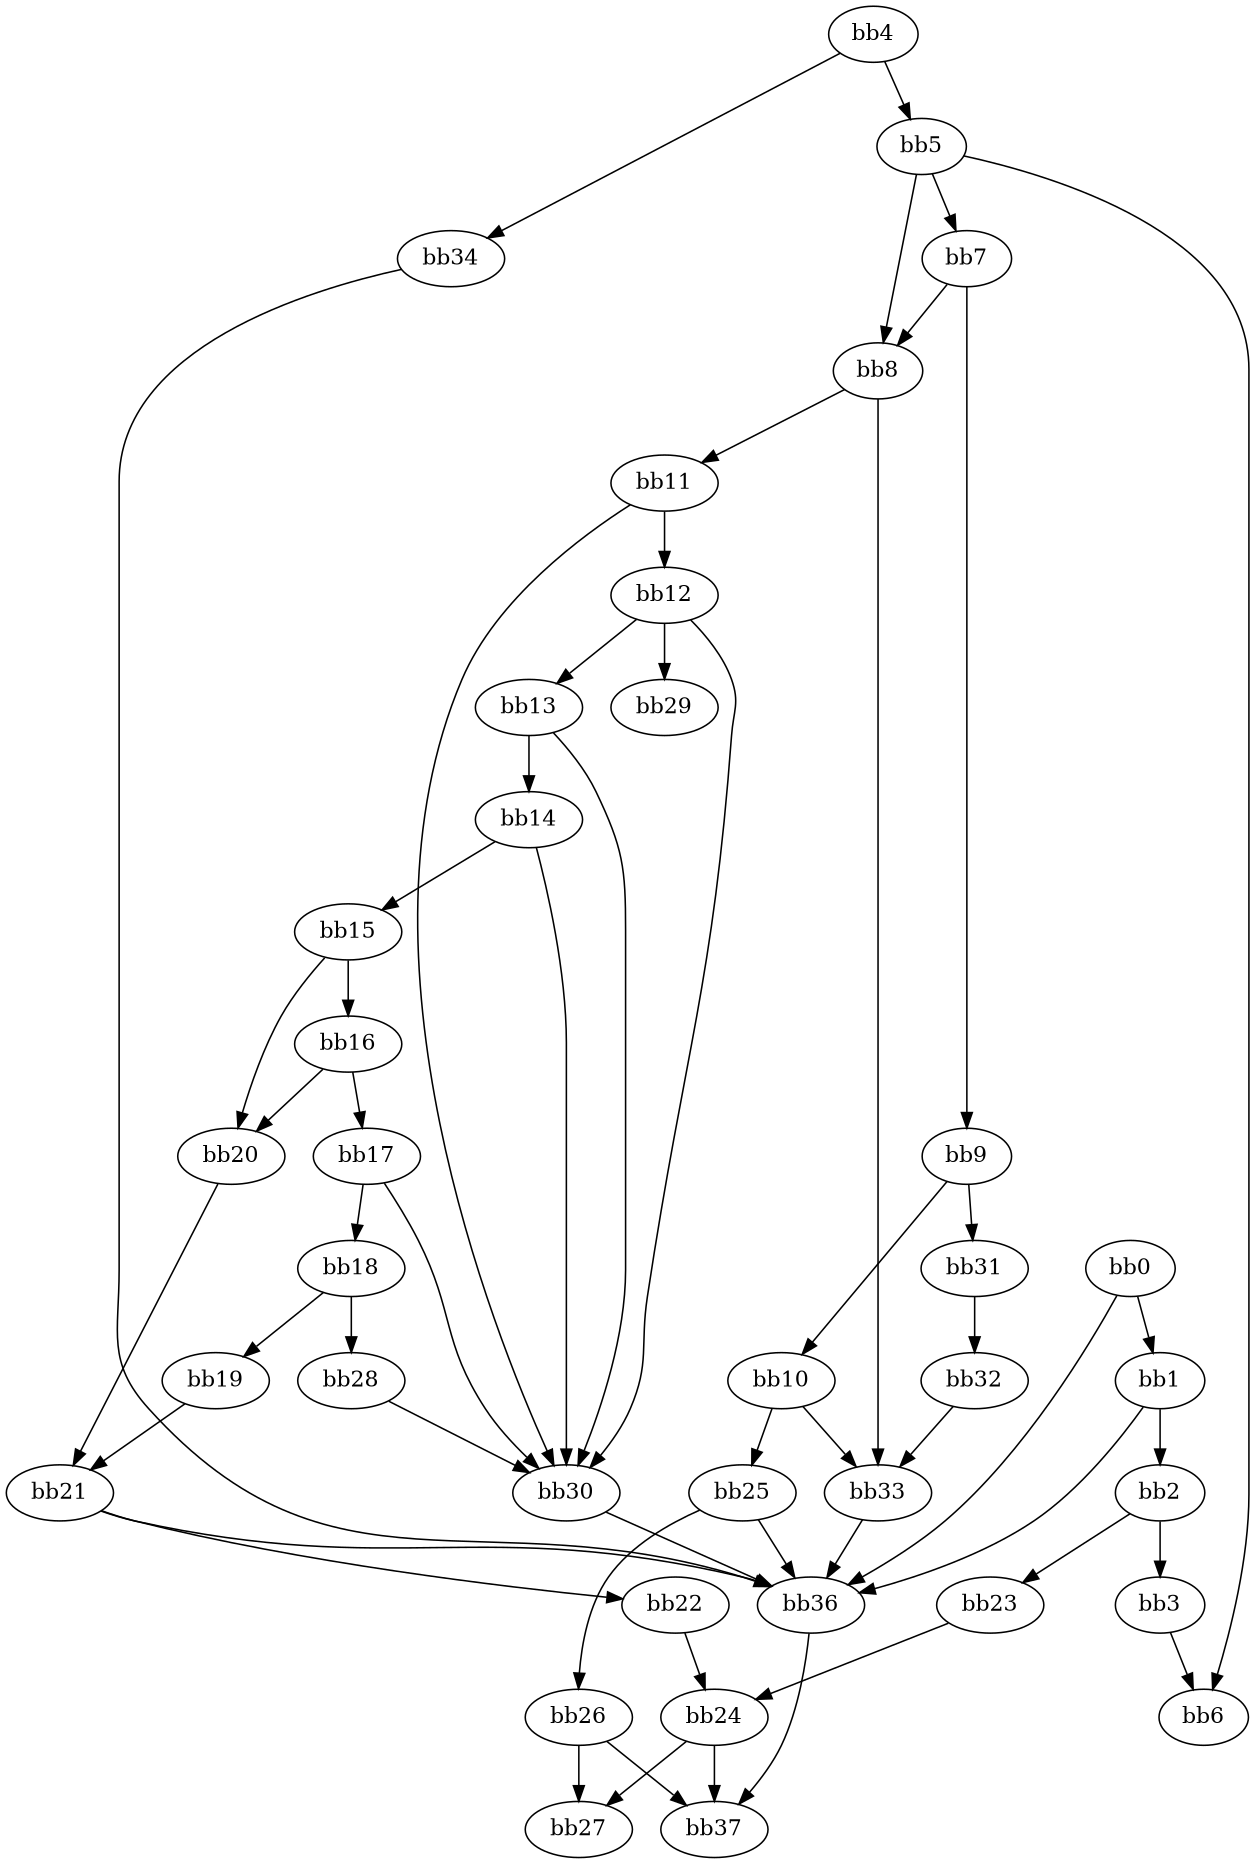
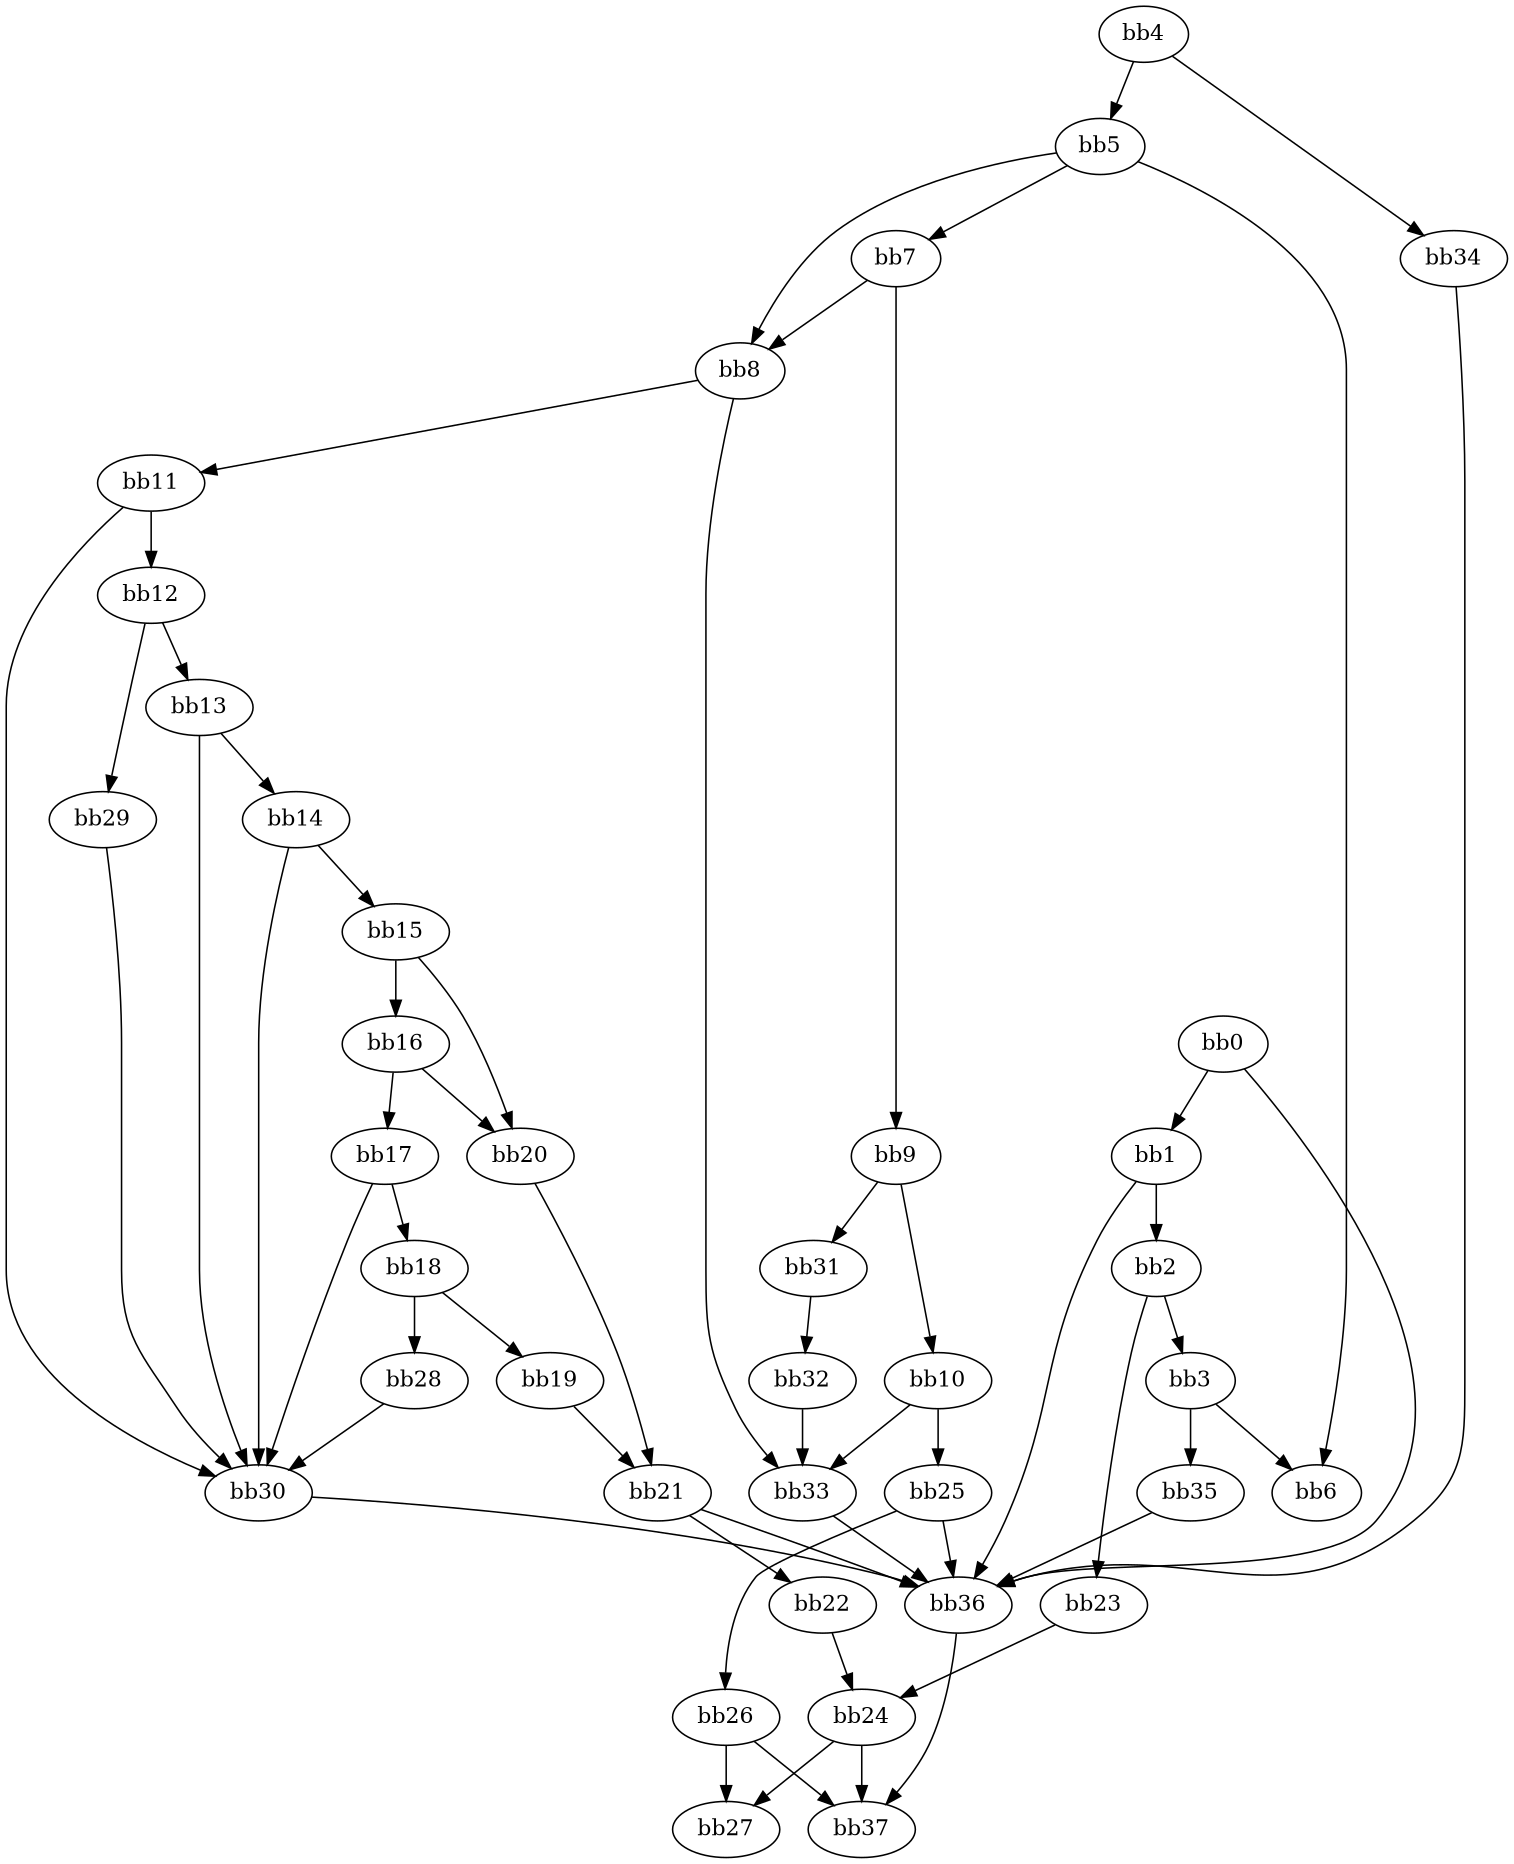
edge "bb12" -> "bb30": now "bb29" -> "bb30"
node "bb35": added
